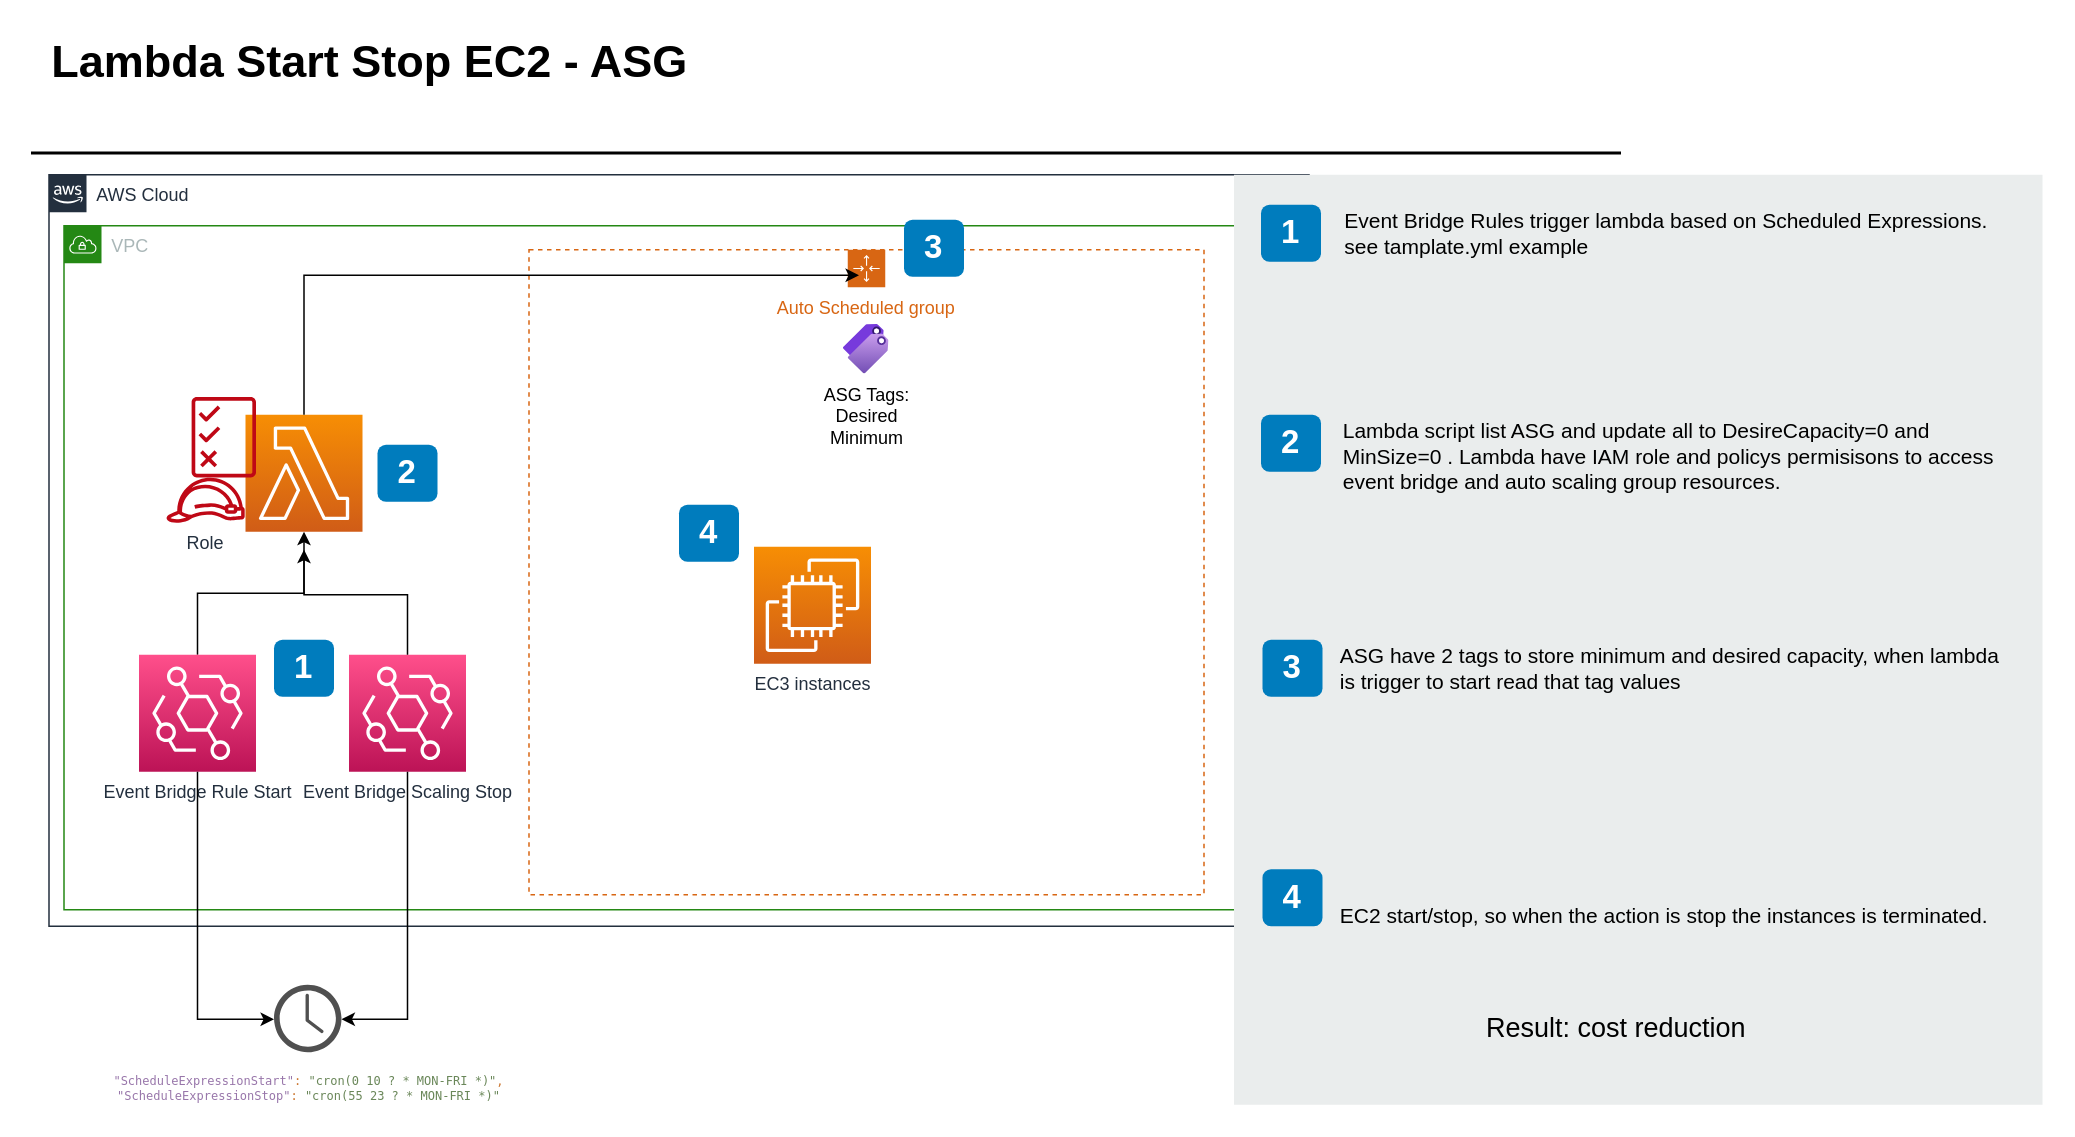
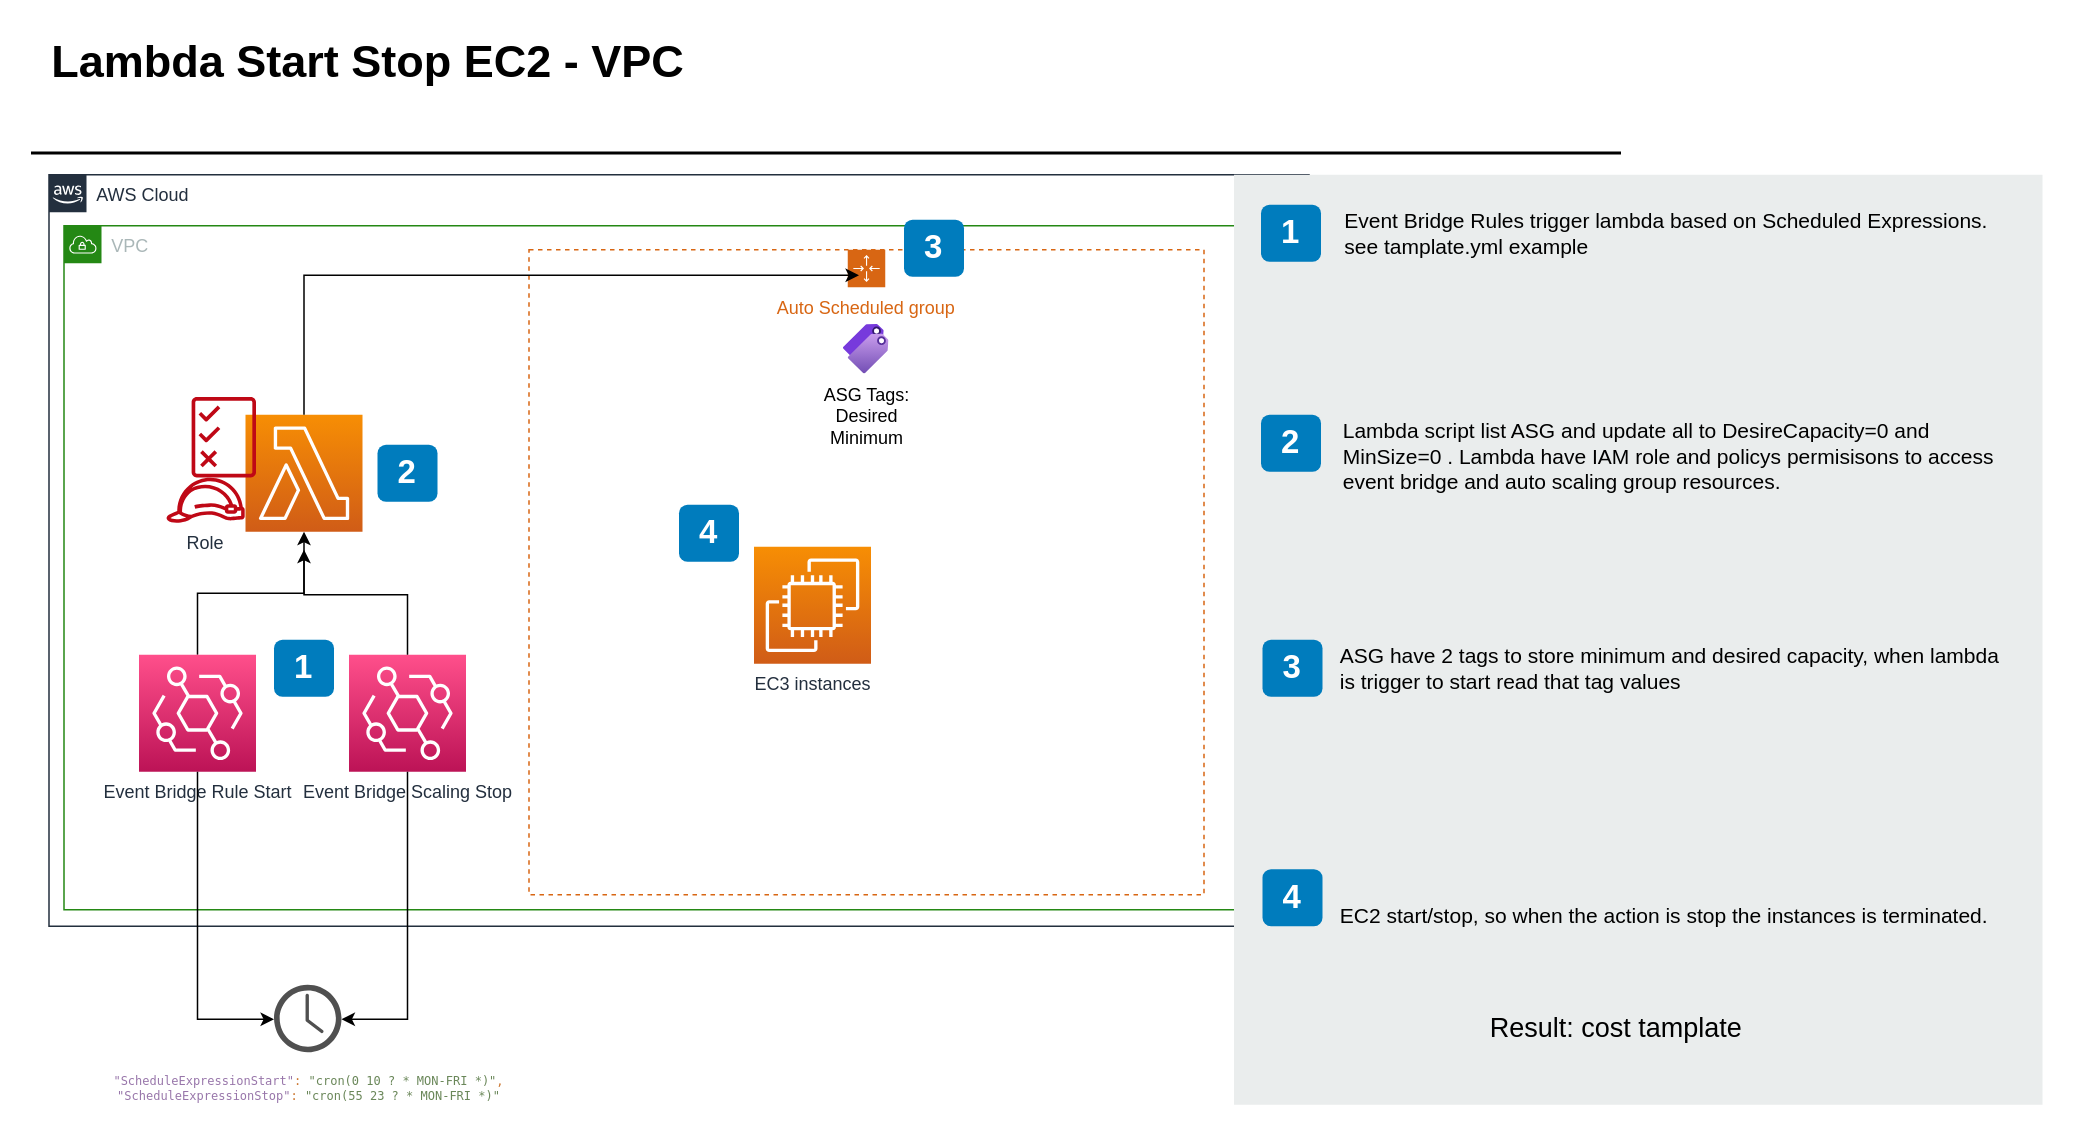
node "Lambda Start Stop EC2 - ASG": label "Lambda Start Stop EC2 - ASG" -> "Lambda Start Stop EC2 - VPC"
node "Result: cost reduction": label "Result: cost reduction" -> "Result: cost tamplate"
